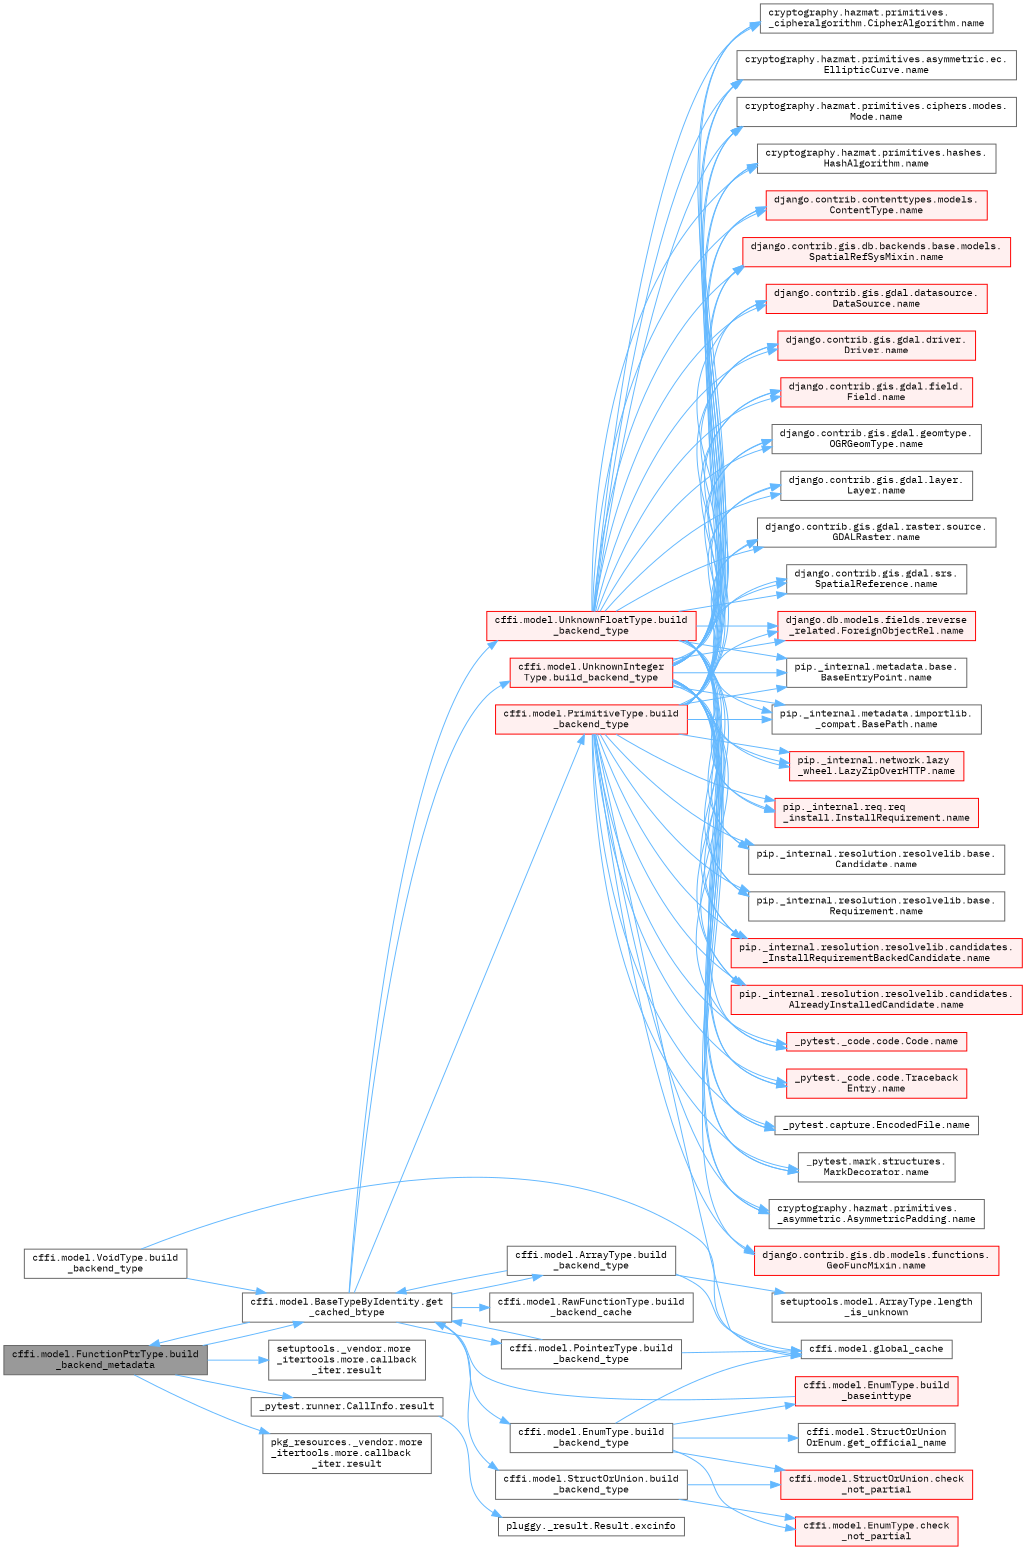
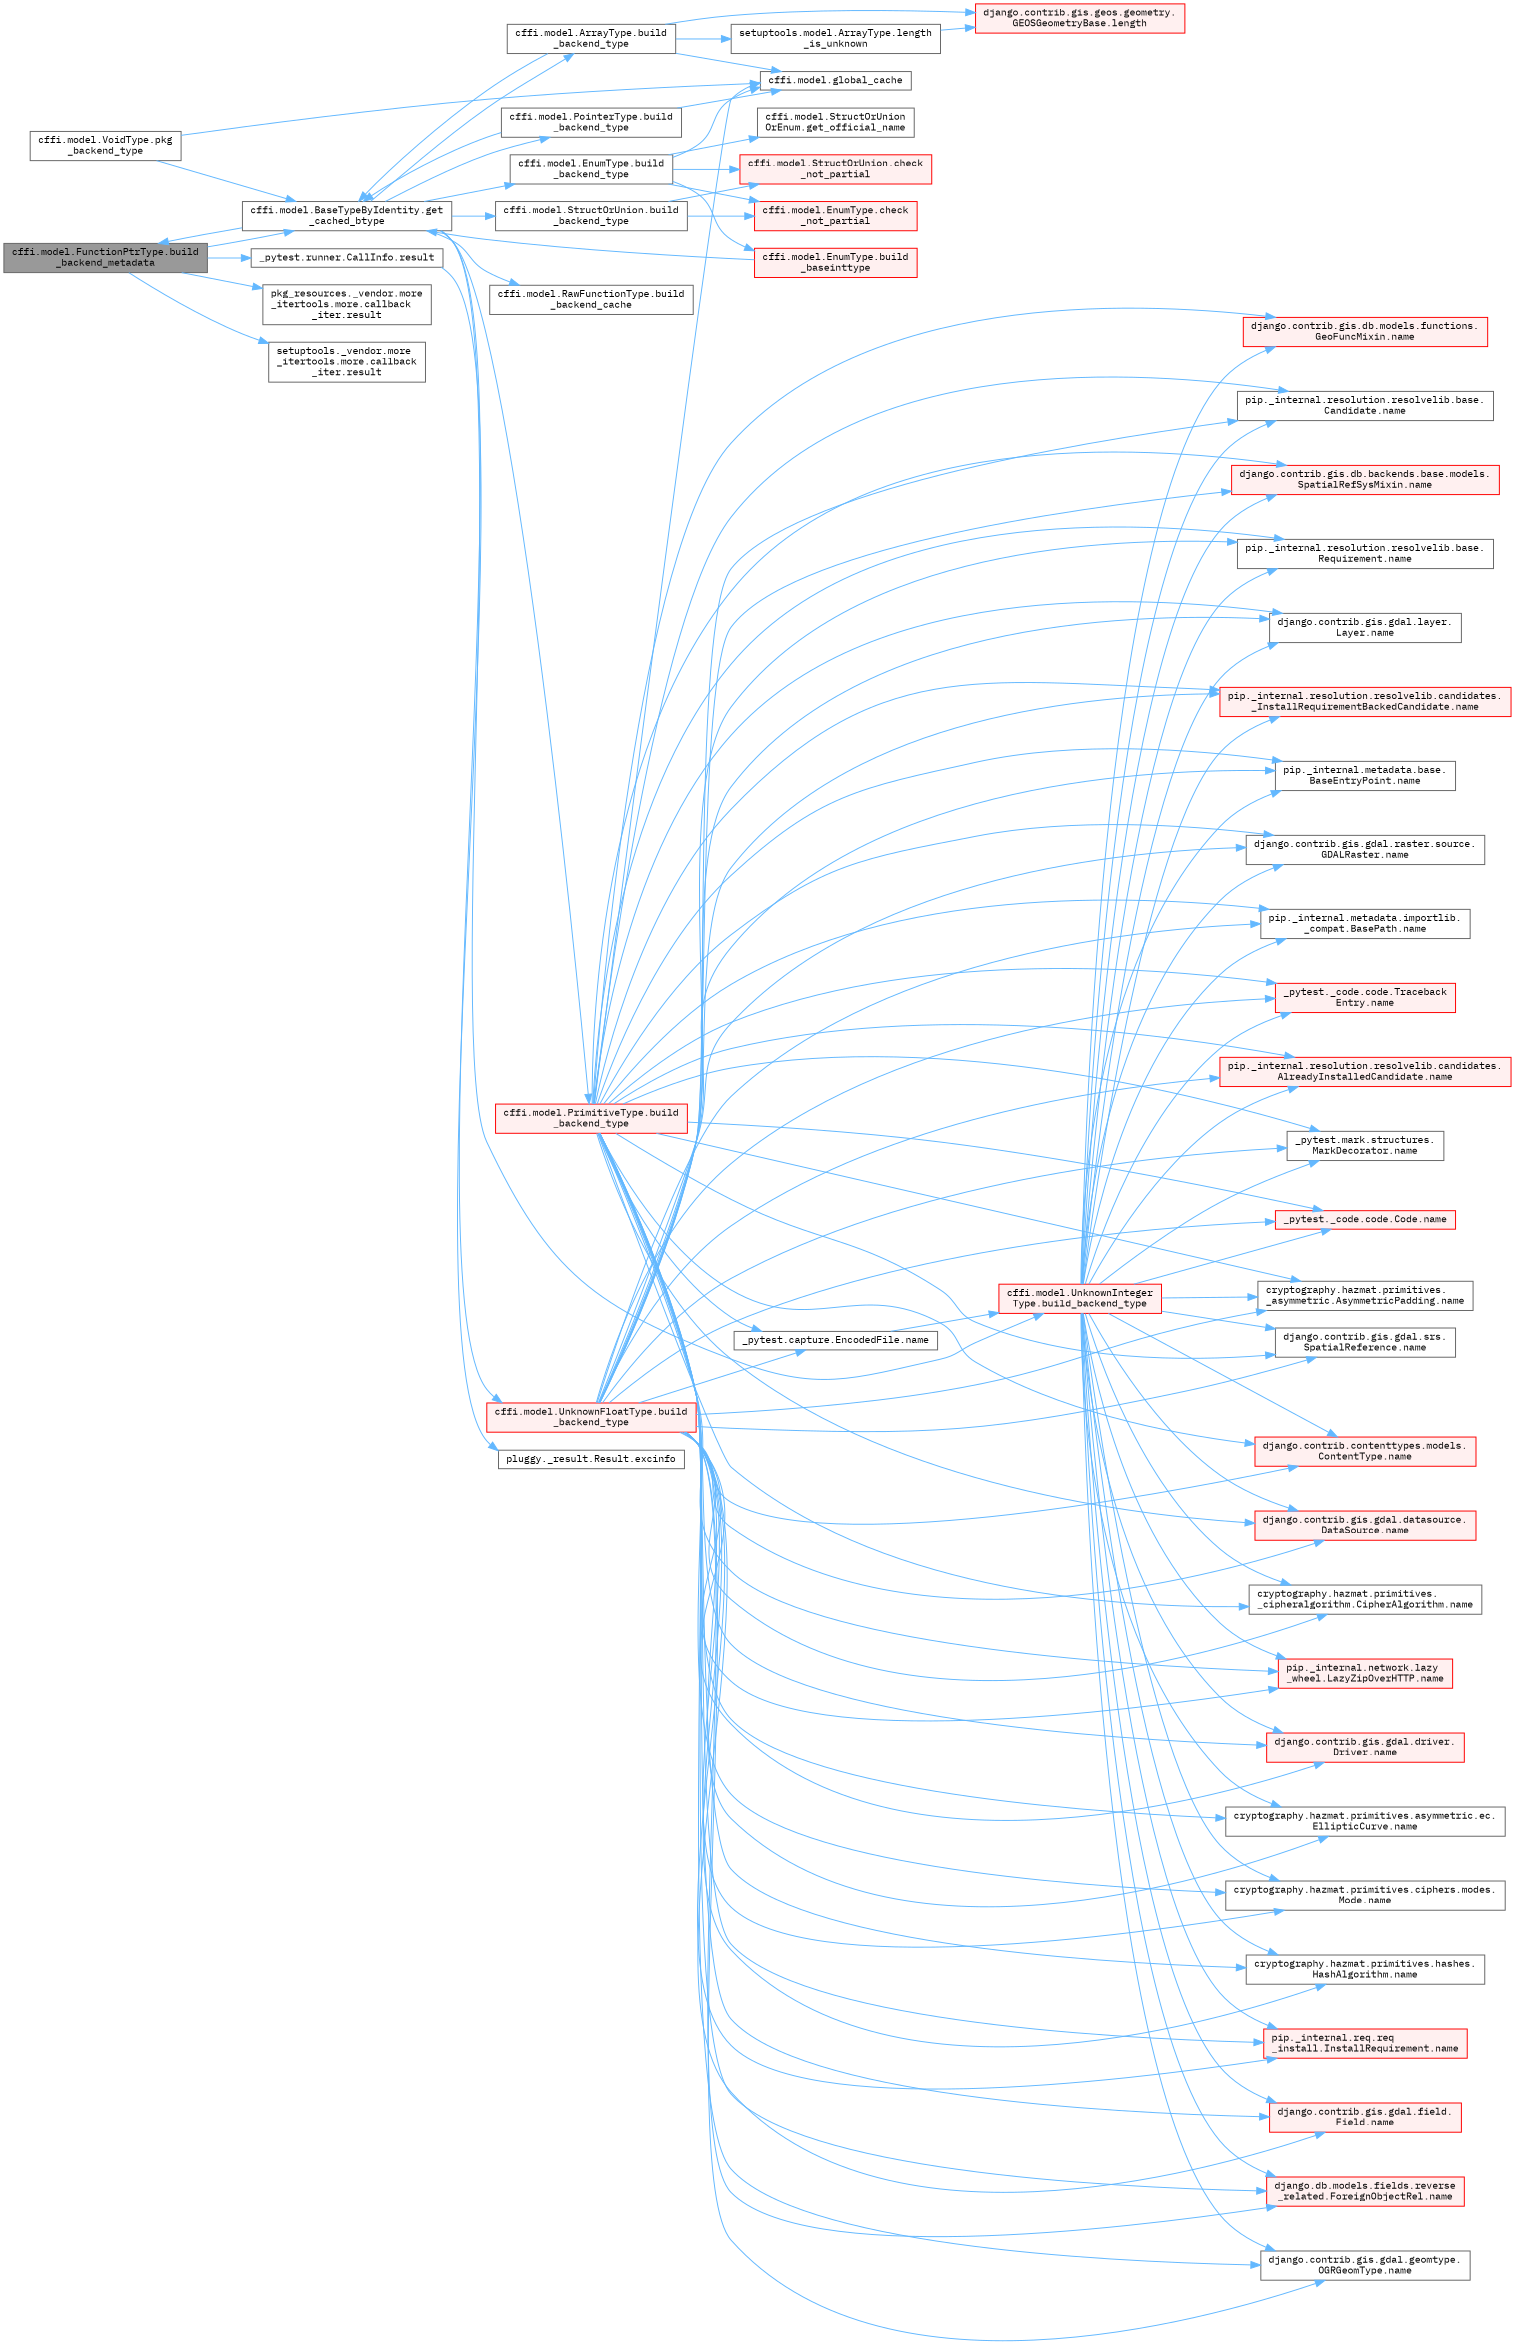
node "django.contrib.gis.geos.geometry. GEOSGeometryBase.length": added
edge "cffi.model.UnknownInteger Type.build_backend_type" -> "_pytest.capture.EncodedFile.name": reversed
node "cffi.model.VoidType.build _backend_type": label "cffi.model.VoidType.build _backend_type" -> "cffi.model.VoidType.pkg _backend_type"
